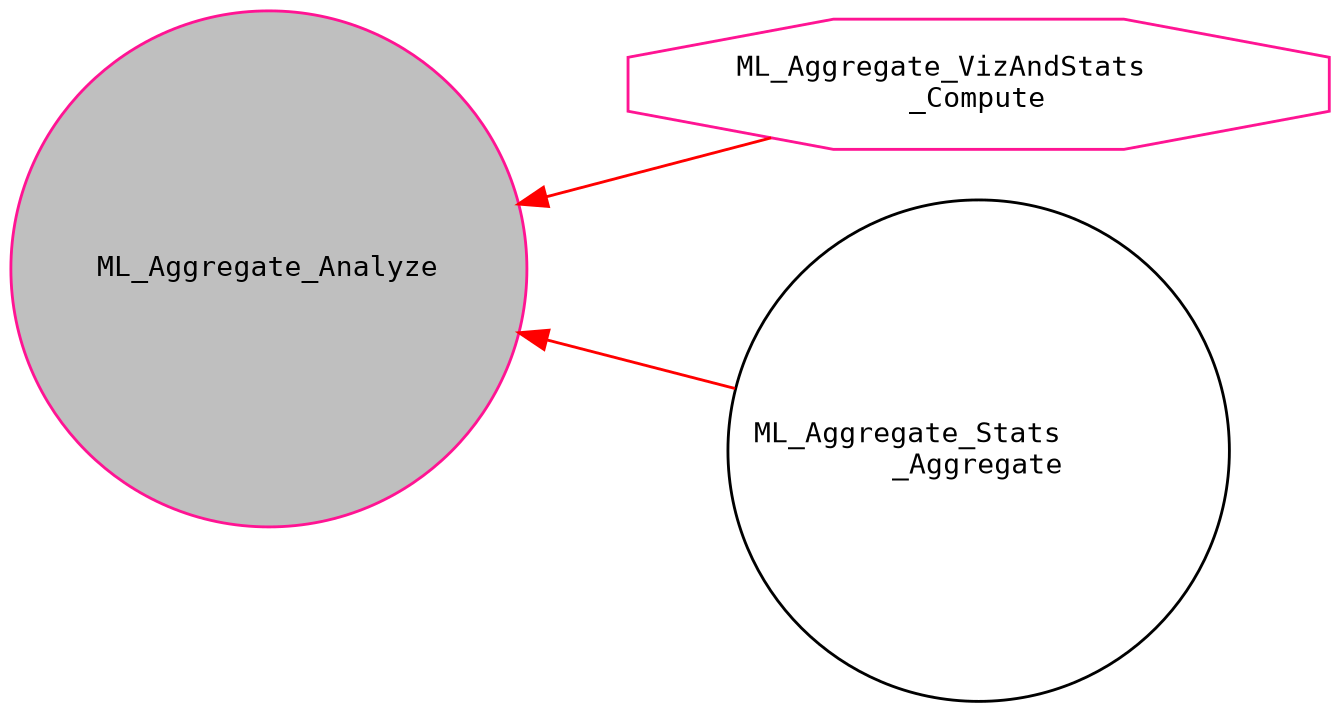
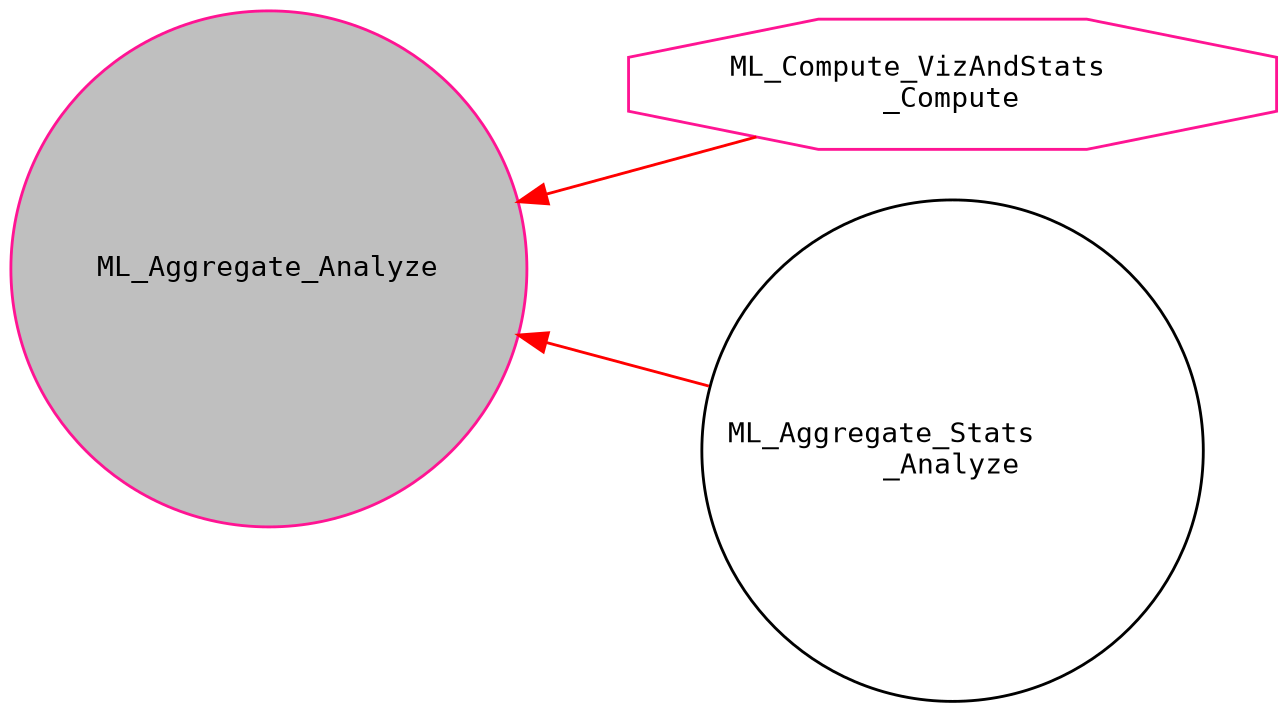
node "ML_Aggregate_VizAndStats _Compute": label "ML_Aggregate_VizAndStats _Compute" -> "ML_Compute_VizAndStats _Compute"
node "ML_Aggregate_Stats _Aggregate": label "ML_Aggregate_Stats _Aggregate" -> "ML_Aggregate_Stats _Analyze"
